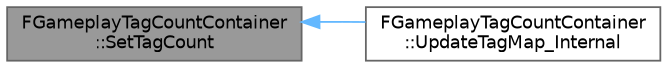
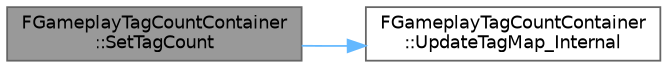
edge "FGameplayTagCountContainer ::UpdateTagMap_Internal" -> "FGameplayTagCountContainer ::SetTagCount": reversed
